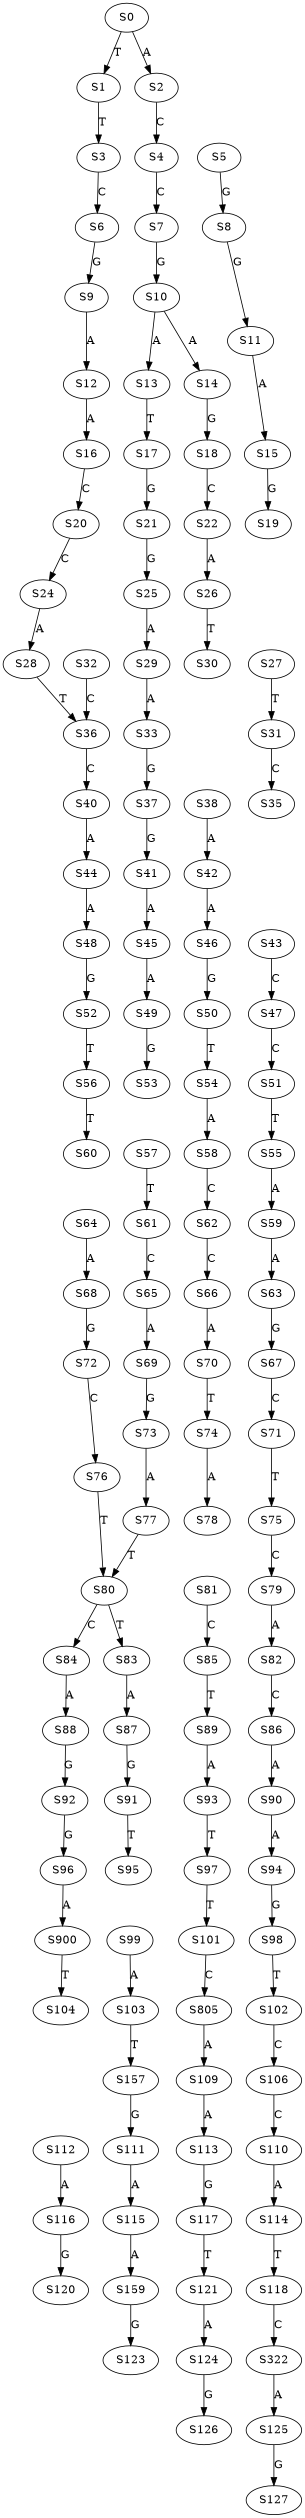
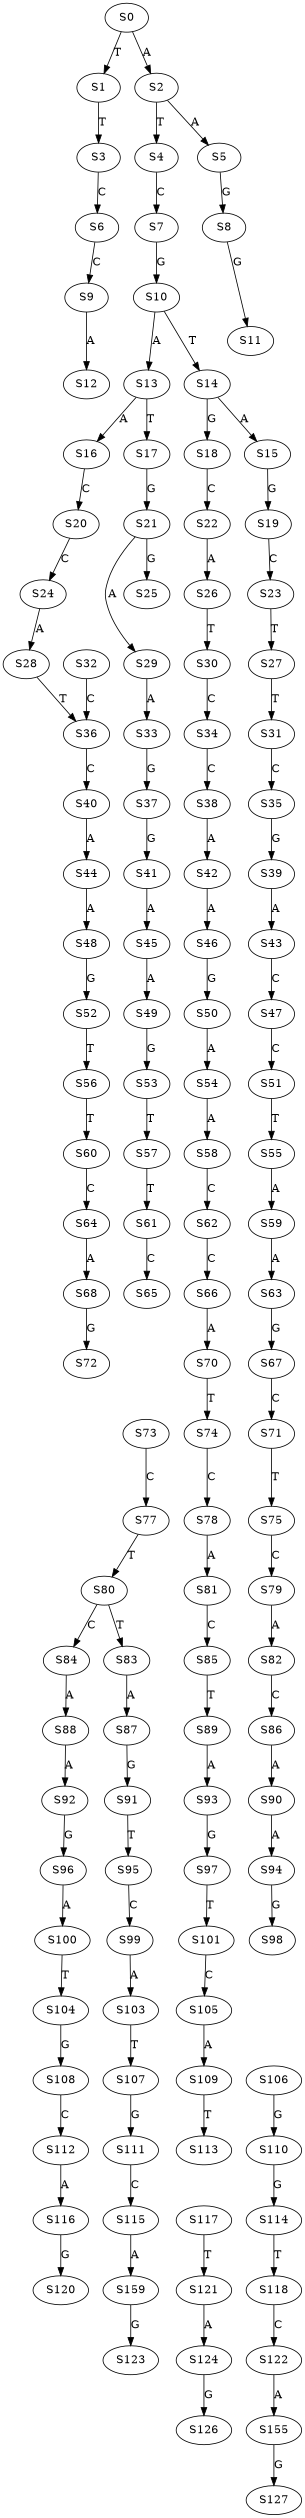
edge "S2" -> "S5": added, label "A"
edge "S2" -> "S4": label "C" -> "T"
edge "S6" -> "S9": label "G" -> "C"
edge "S10" -> "S14": label "A" -> "T"
edge "S11" -> "S15": now "S14" -> "S15"
edge "S12" -> "S16": now "S13" -> "S16"
node "S23": added
edge "S25" -> "S29": now "S21" -> "S29"
node "S34": added
node "S39": added
edge "S50" -> "S54": label "T" -> "A"
edge "S53" -> "S57": added, label "T"
edge "S60" -> "S64": added, label "C"
node "S69": removed
node "S76": removed
edge "S73" -> "S77": label "A" -> "C"
edge "S74" -> "S78": label "A" -> "C"
edge "S78" -> "S81": added, label "A"
edge "S88" -> "S92": label "G" -> "A"
edge "S93" -> "S97": label "T" -> "G"
edge "S95" -> "S99": added, label "C"
node "S900": label "S900" -> "S100"
node "S805": label "S805" -> "S105"
node "S102": removed
node "S108": added
node "S157": label "S157" -> "S107"
edge "S109" -> "S113": label "A" -> "T"
edge "S106" -> "S110": label "C" -> "G"
edge "S113" -> "S117": removed, label "G"
edge "S111" -> "S115": label "A" -> "C"
edge "S110" -> "S114": label "A" -> "G"
node "S322": label "S322" -> "S122"
node "S125": label "S125" -> "S155"
